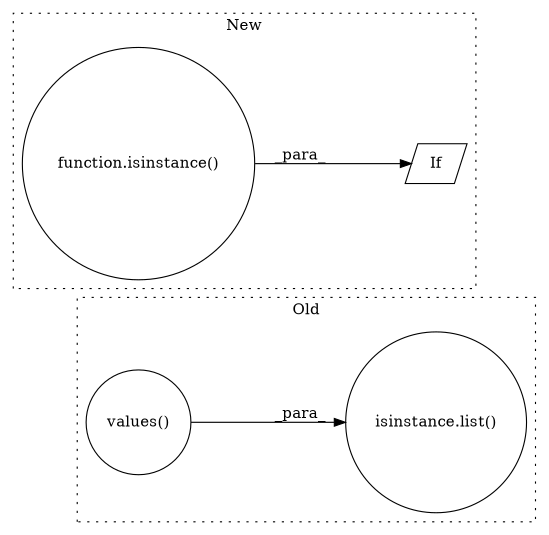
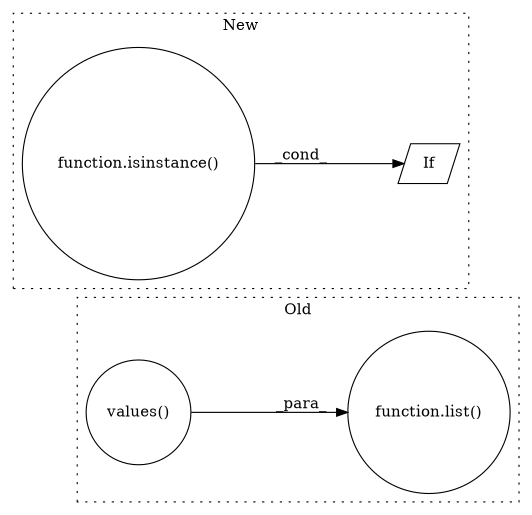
edge "function.isinstance()" -> "If": label "_para_" -> "_cond_"
node "isinstance.list()": label "isinstance.list()" -> "function.list()"
